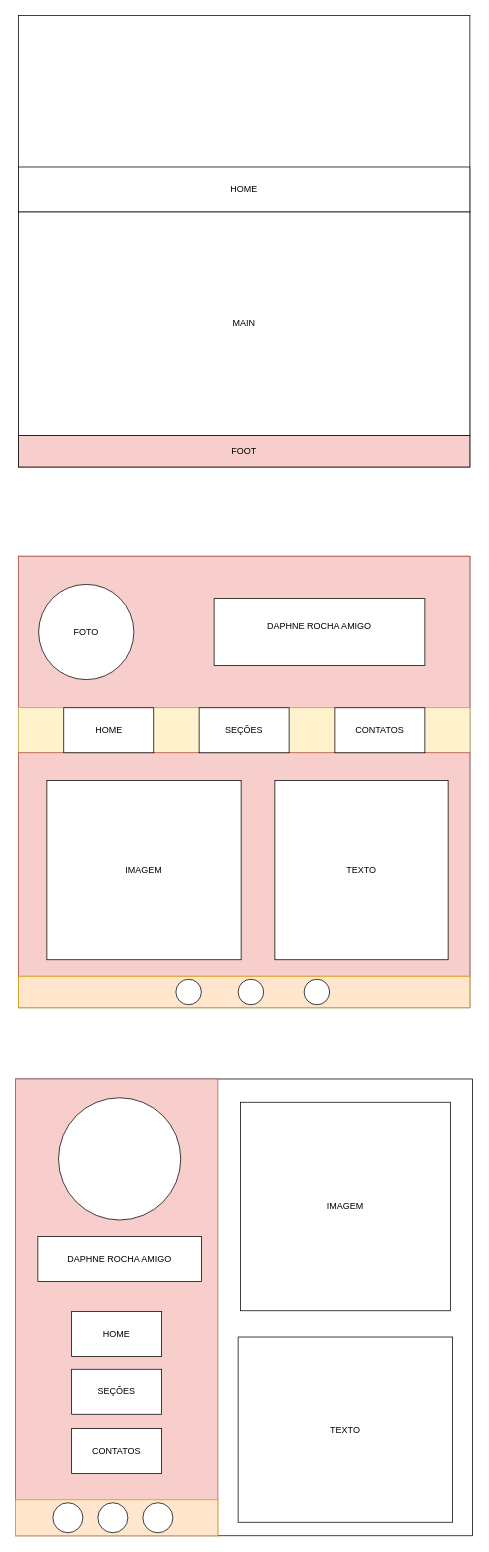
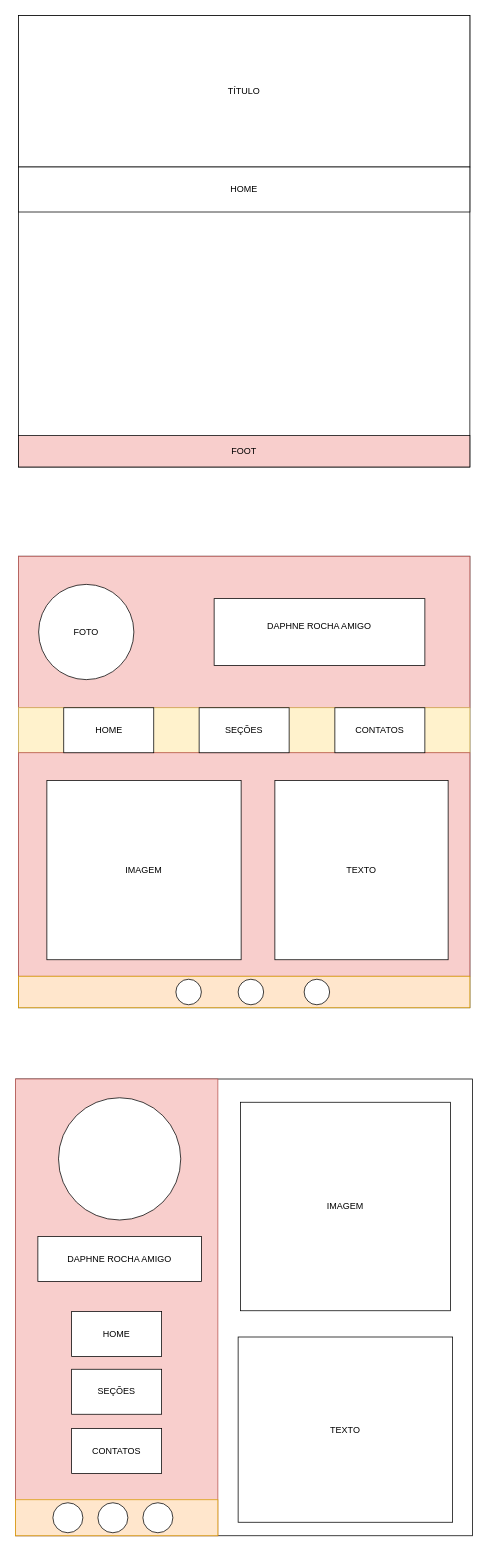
node "TÍTULO": added
node "MAIN": removed
